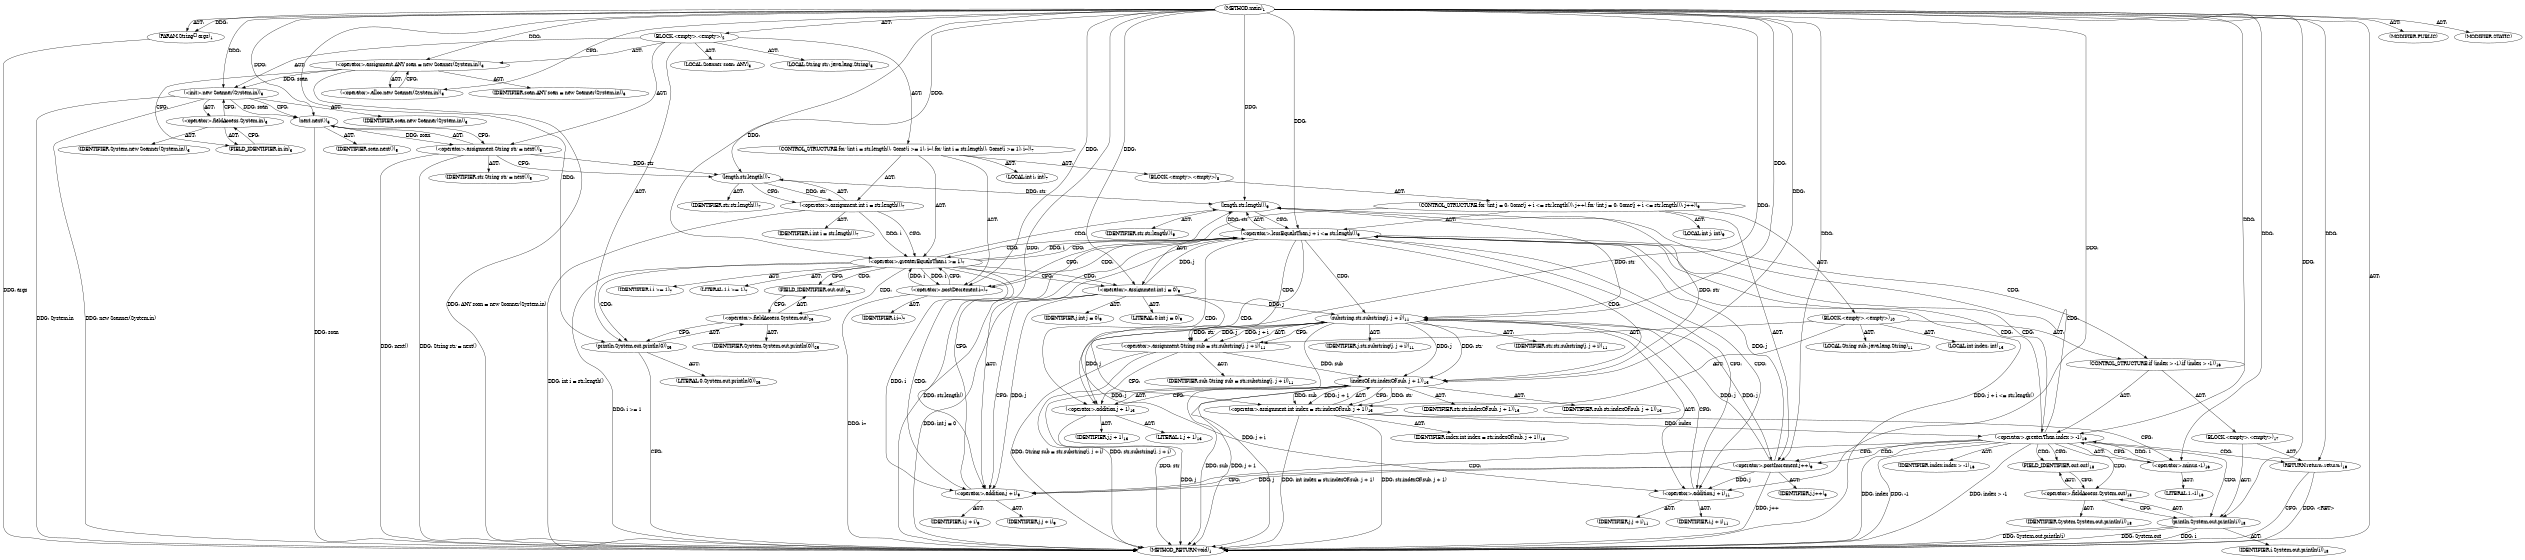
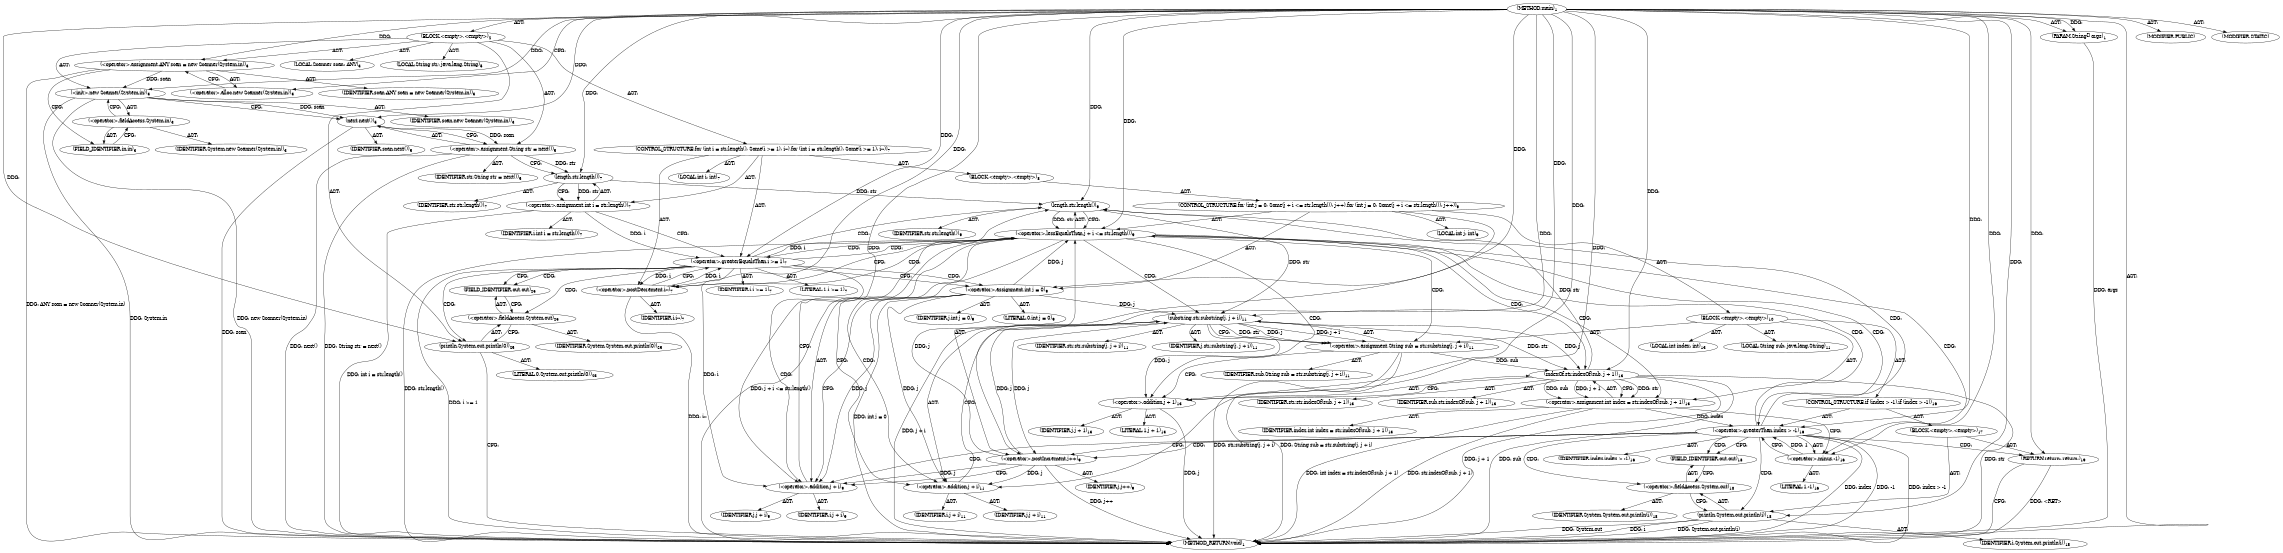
edge "(<operator>.lessEqualsThan,j + i <= str.length())" -> "(CONTROL_STRUCTURE,if (index > -1),if (index > -1))": now "(<operator>.lessEqualsThan,j + i <= str.length())" -> "(<operator>.minus,-1)"
